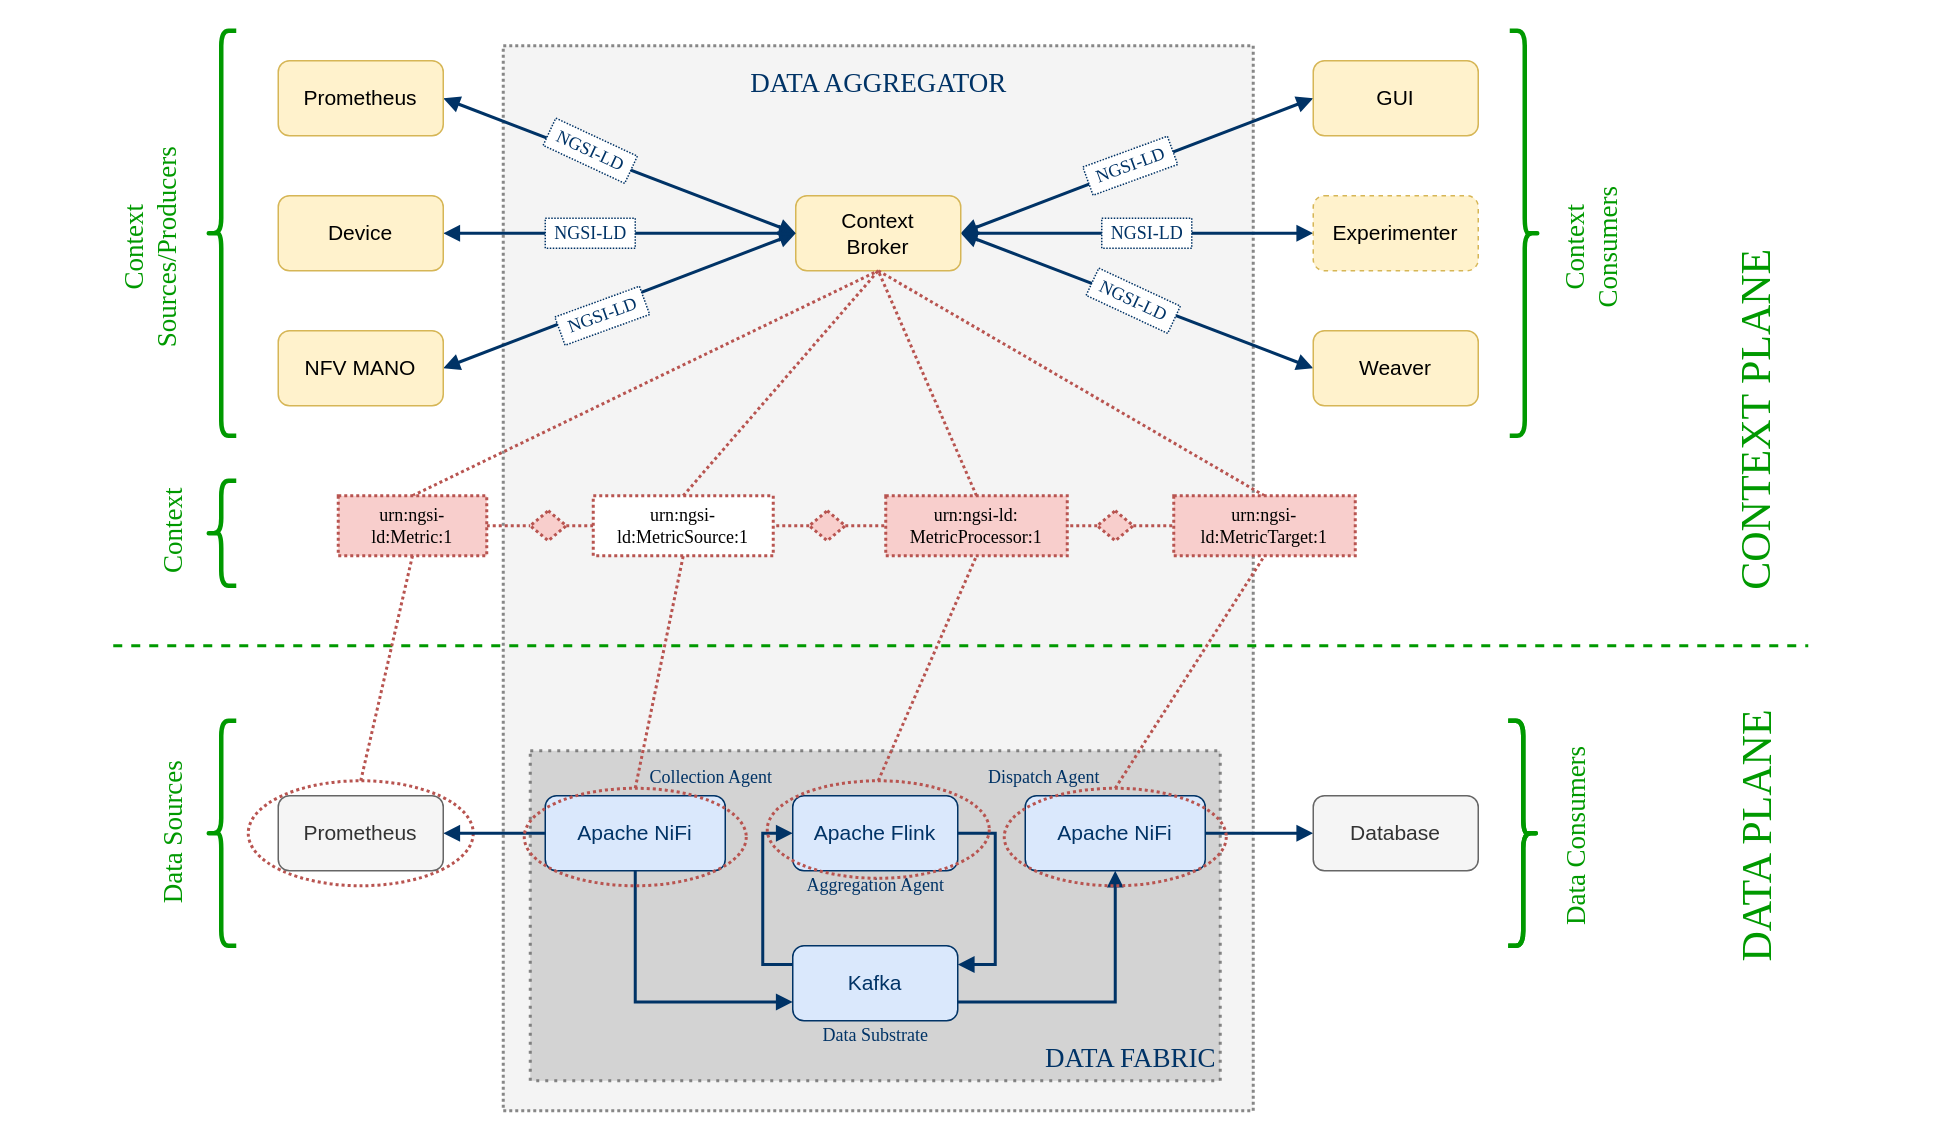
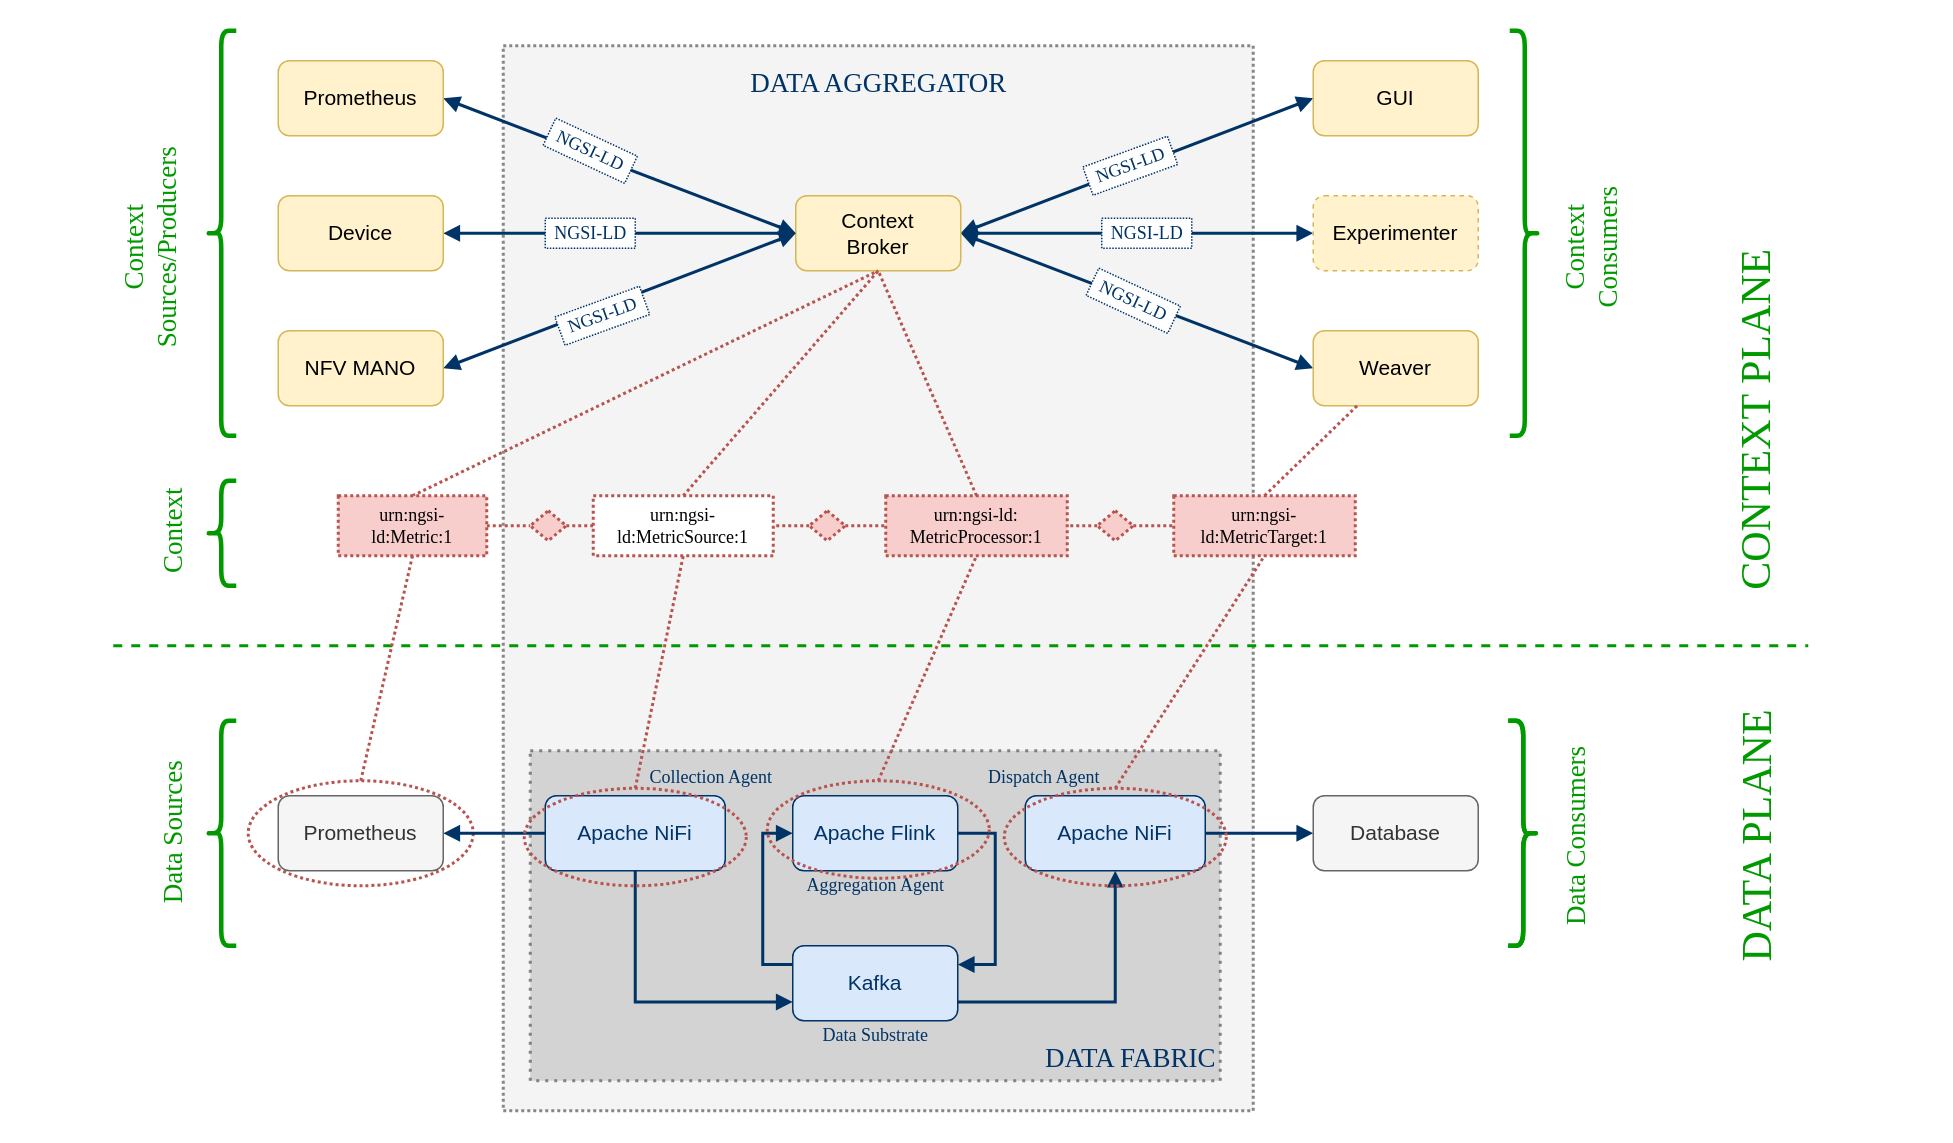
edge "Context Broker" -- "urn:ngsi-ld:MetricTarget:1": now "Weaver" -- "urn:ngsi-ld:MetricTarget:1"
